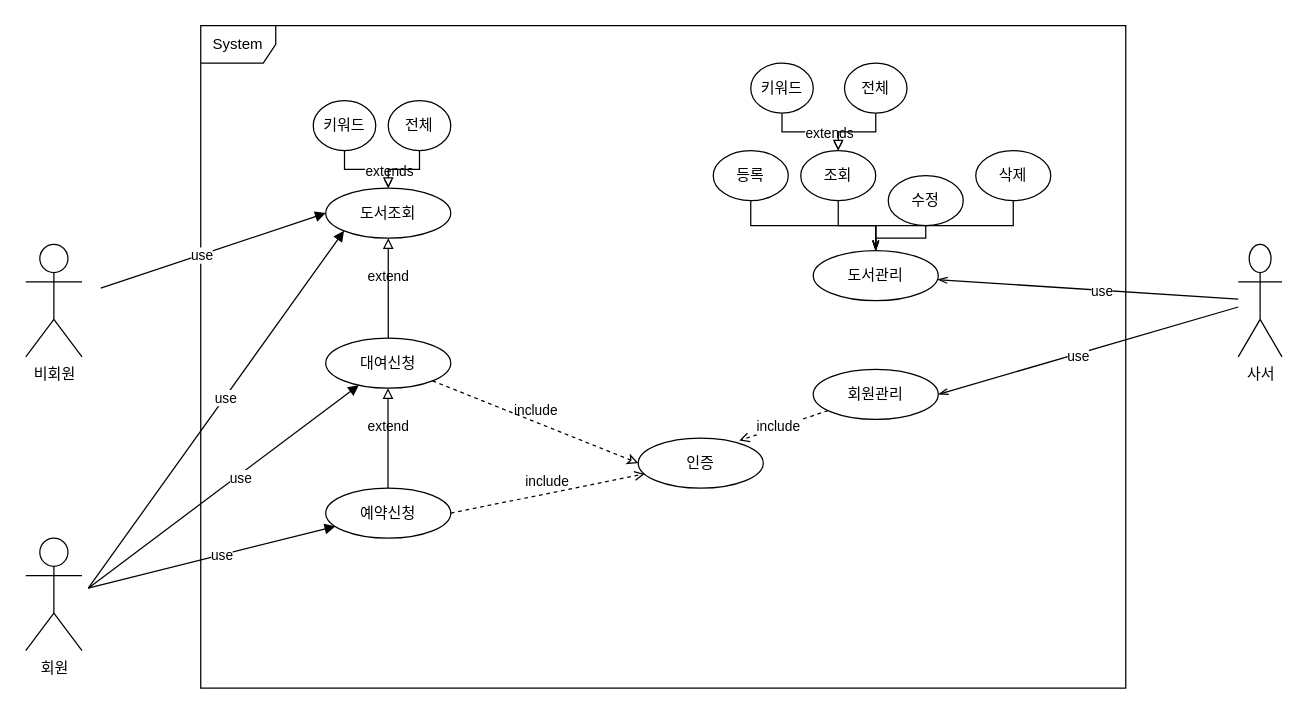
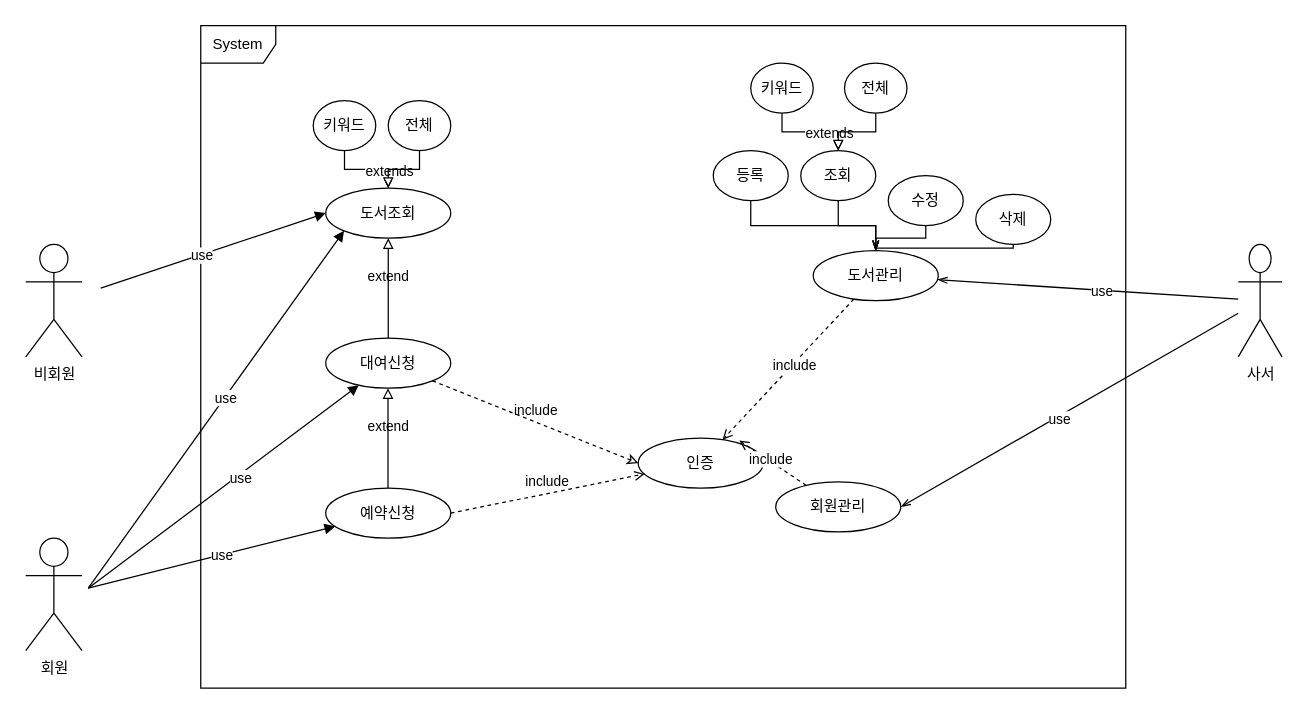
node "삭제": moved (1013, 176) -> (1013, 219)
edge "도서관리" -> "인증": added, label "include"
node "회원관리": moved (876, 394) -> (838, 507)
